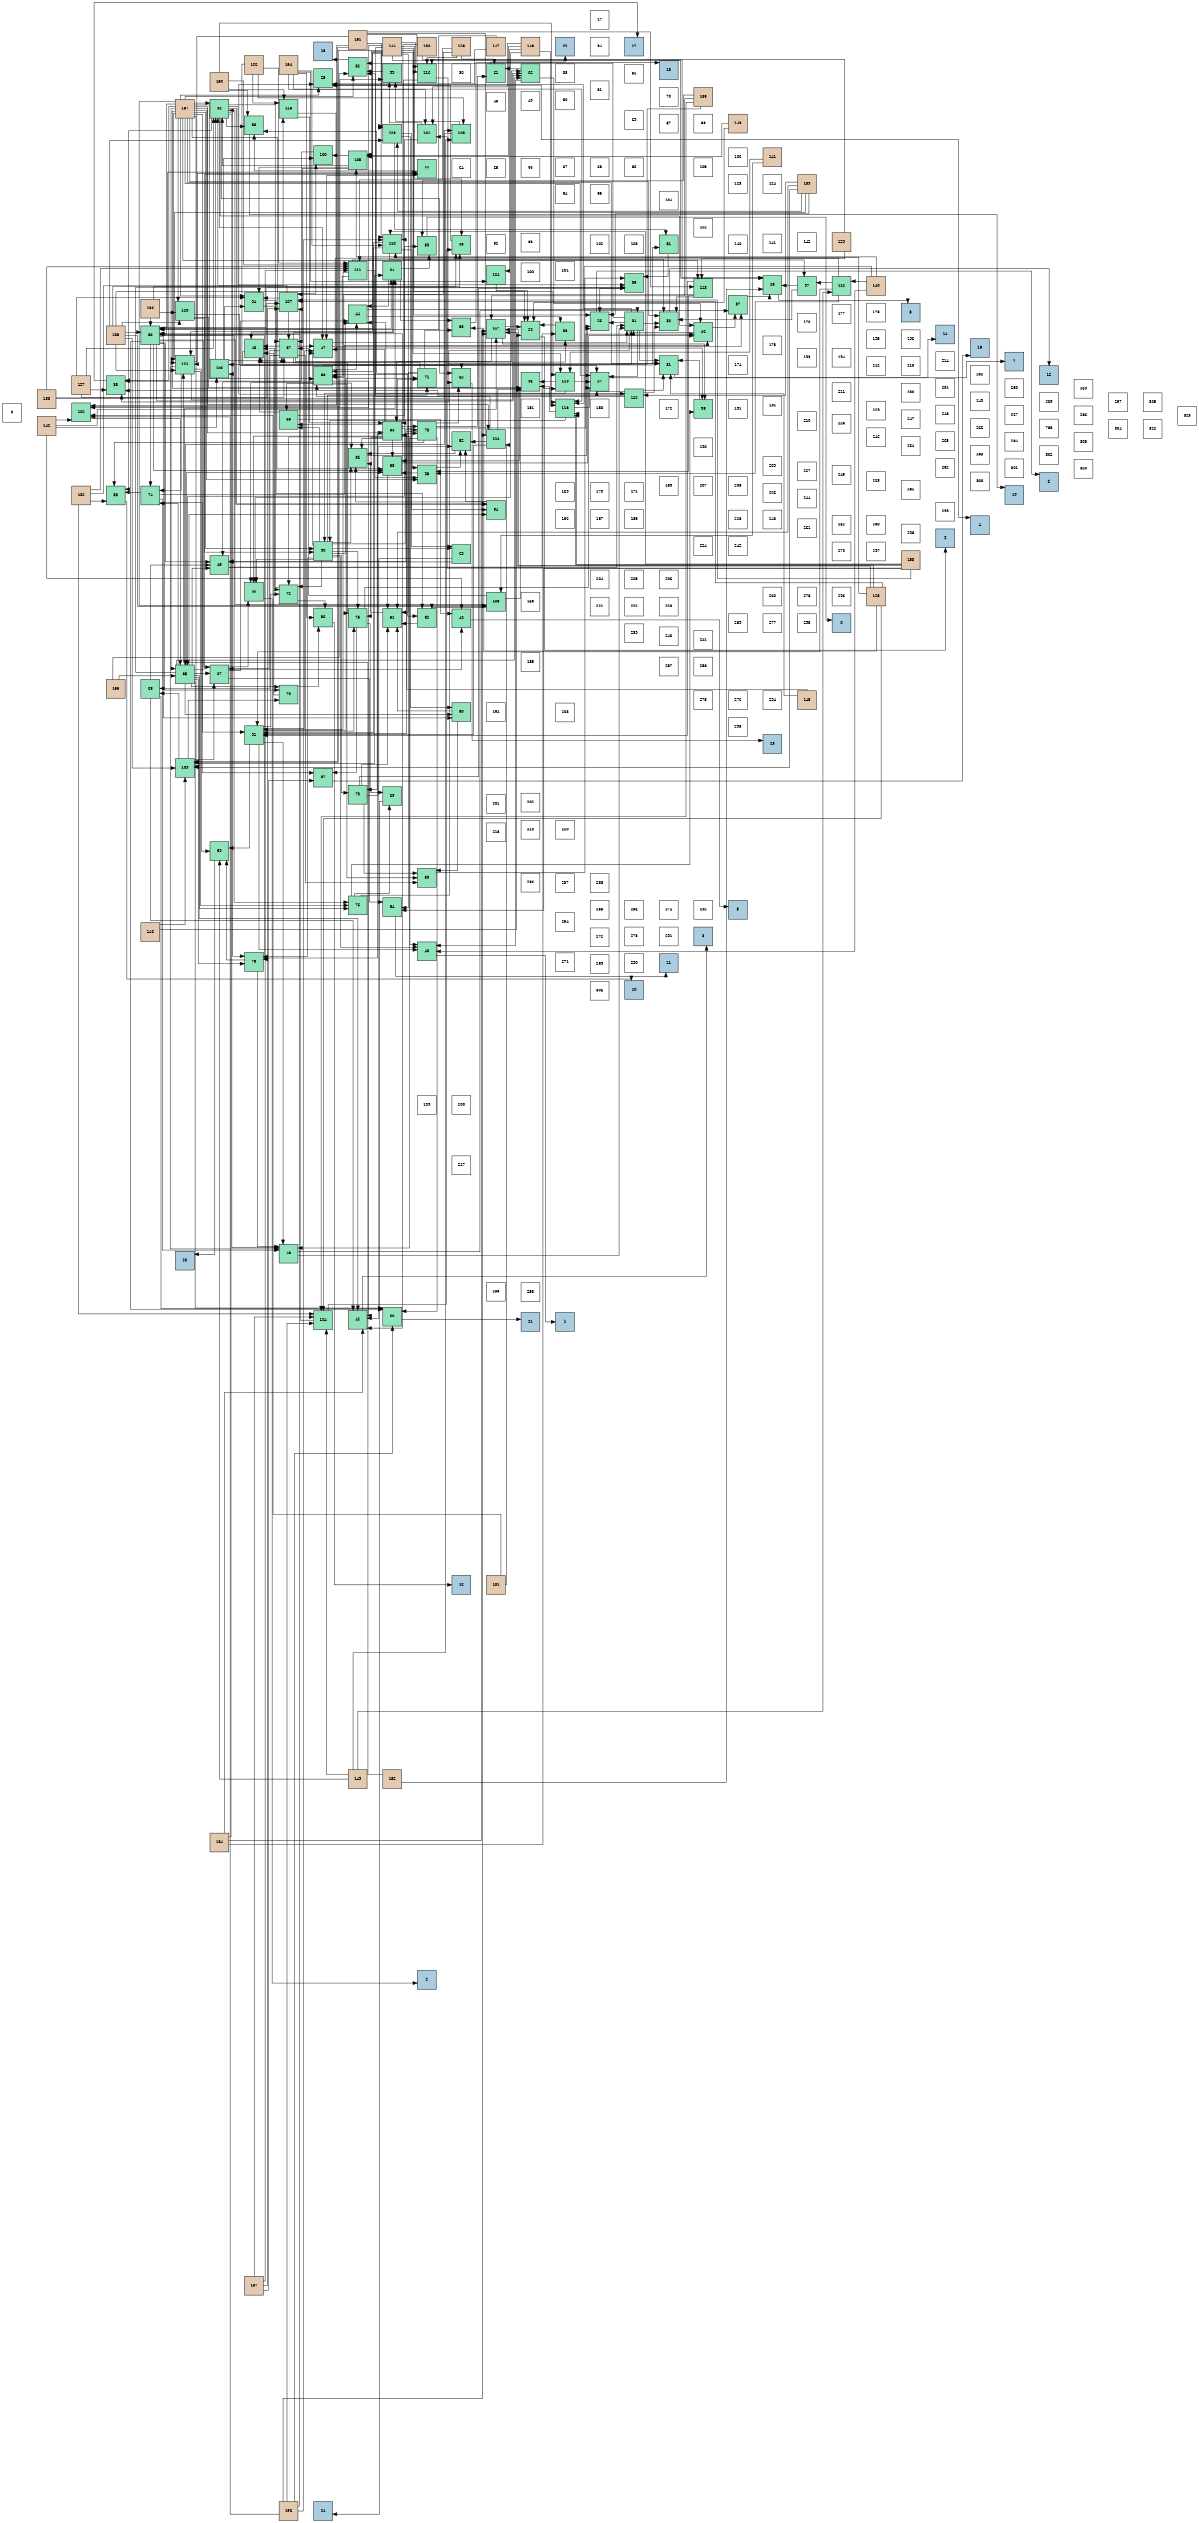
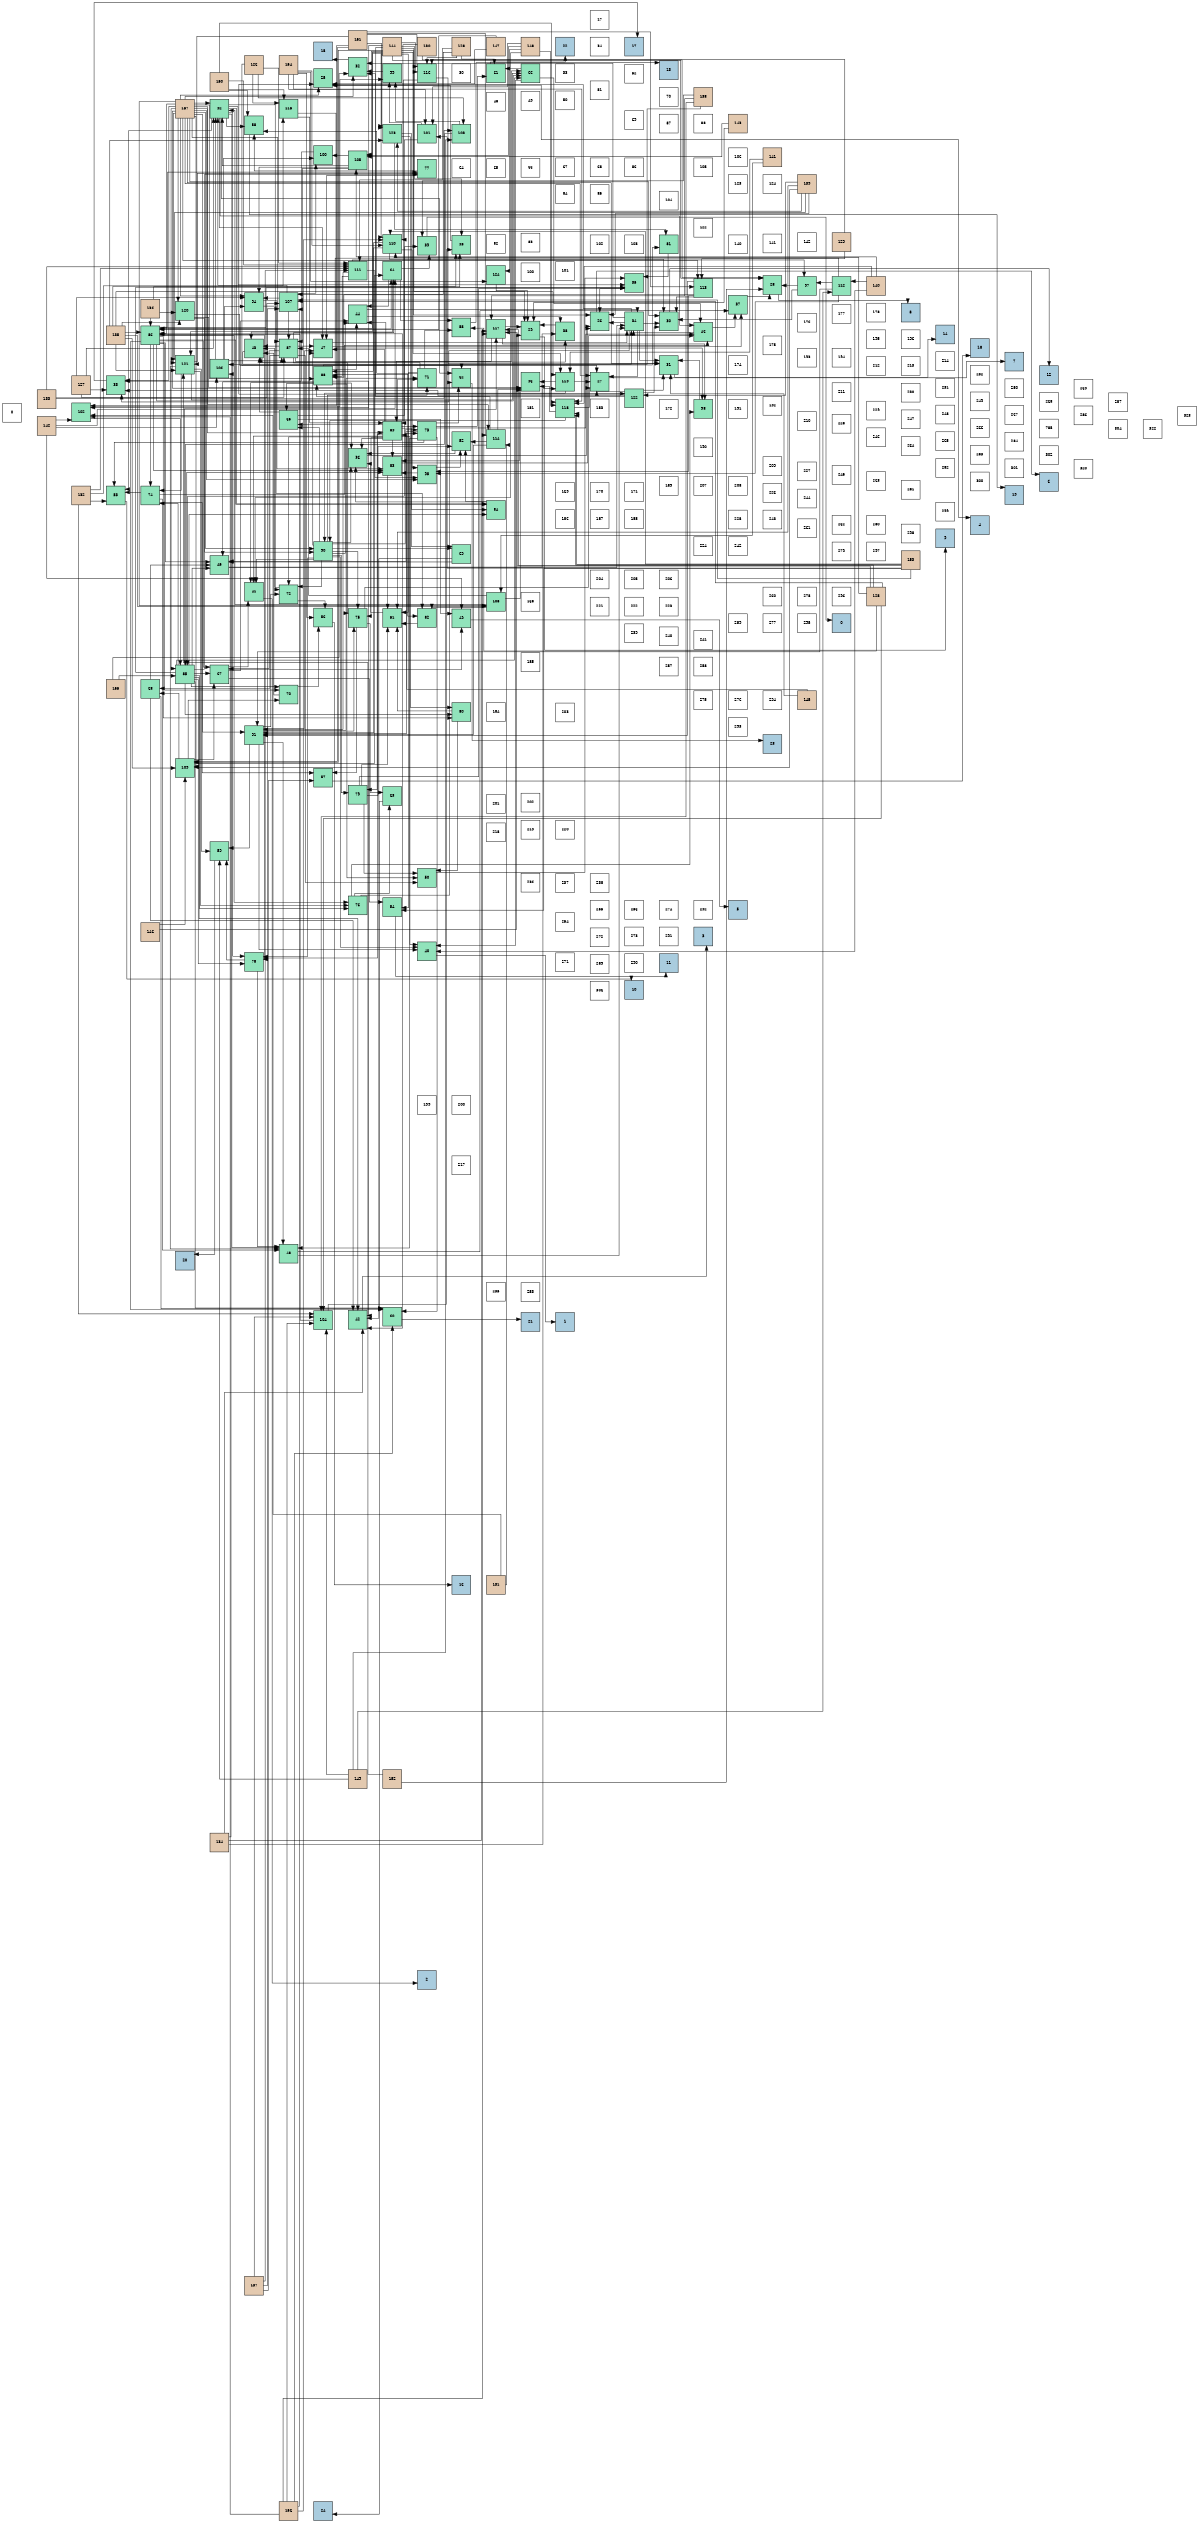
node "305": removed
node "303": removed
